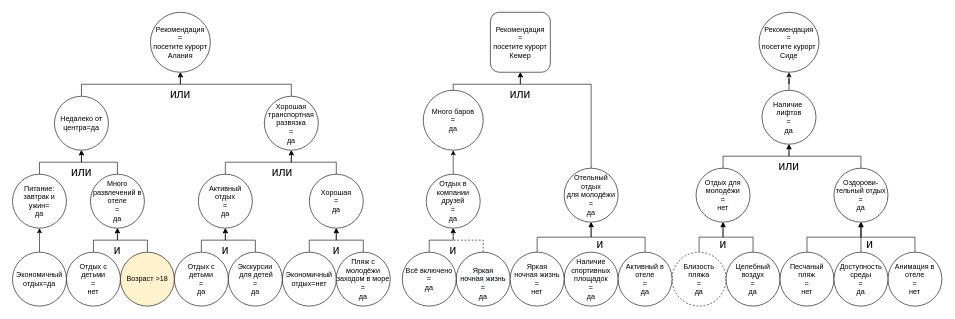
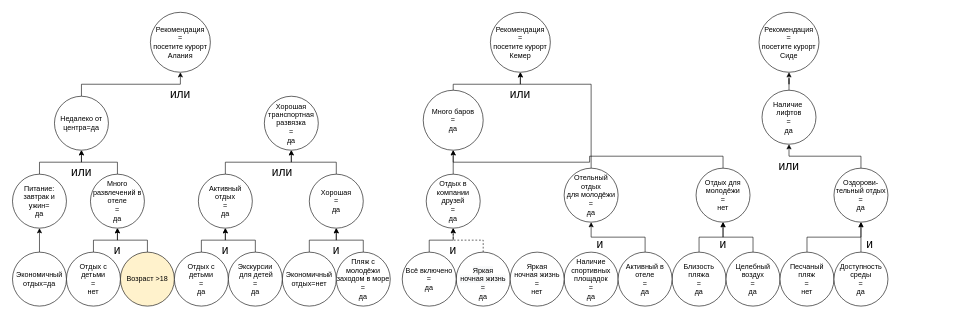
node "Рекомендация = посетите курорт Кемер": shape rounded rectangle -> ellipse
edge "Хорошая транспортная развязка = да" -> "Рекомендация = посетите курорт Алания": removed
edge "Отдых для молодёжи = нет" -> "Наличие лифтов = да": now "Отдых для молодёжи = нет" -> "Много баров = да"
edge "Яркая ночная жизнь = нет" -> "Отельный отдых для молодёжи = да": removed
edge "Анимация в отеле = нет" -> "Оздорови- тельный отдых = да": removed
node "Близость пляжа = да": style dashed -> solid
node "Анимация в отеле = нет": removed
